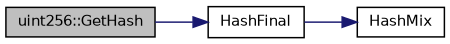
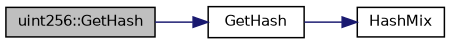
node "HashFinal": label "HashFinal" -> "GetHash"
